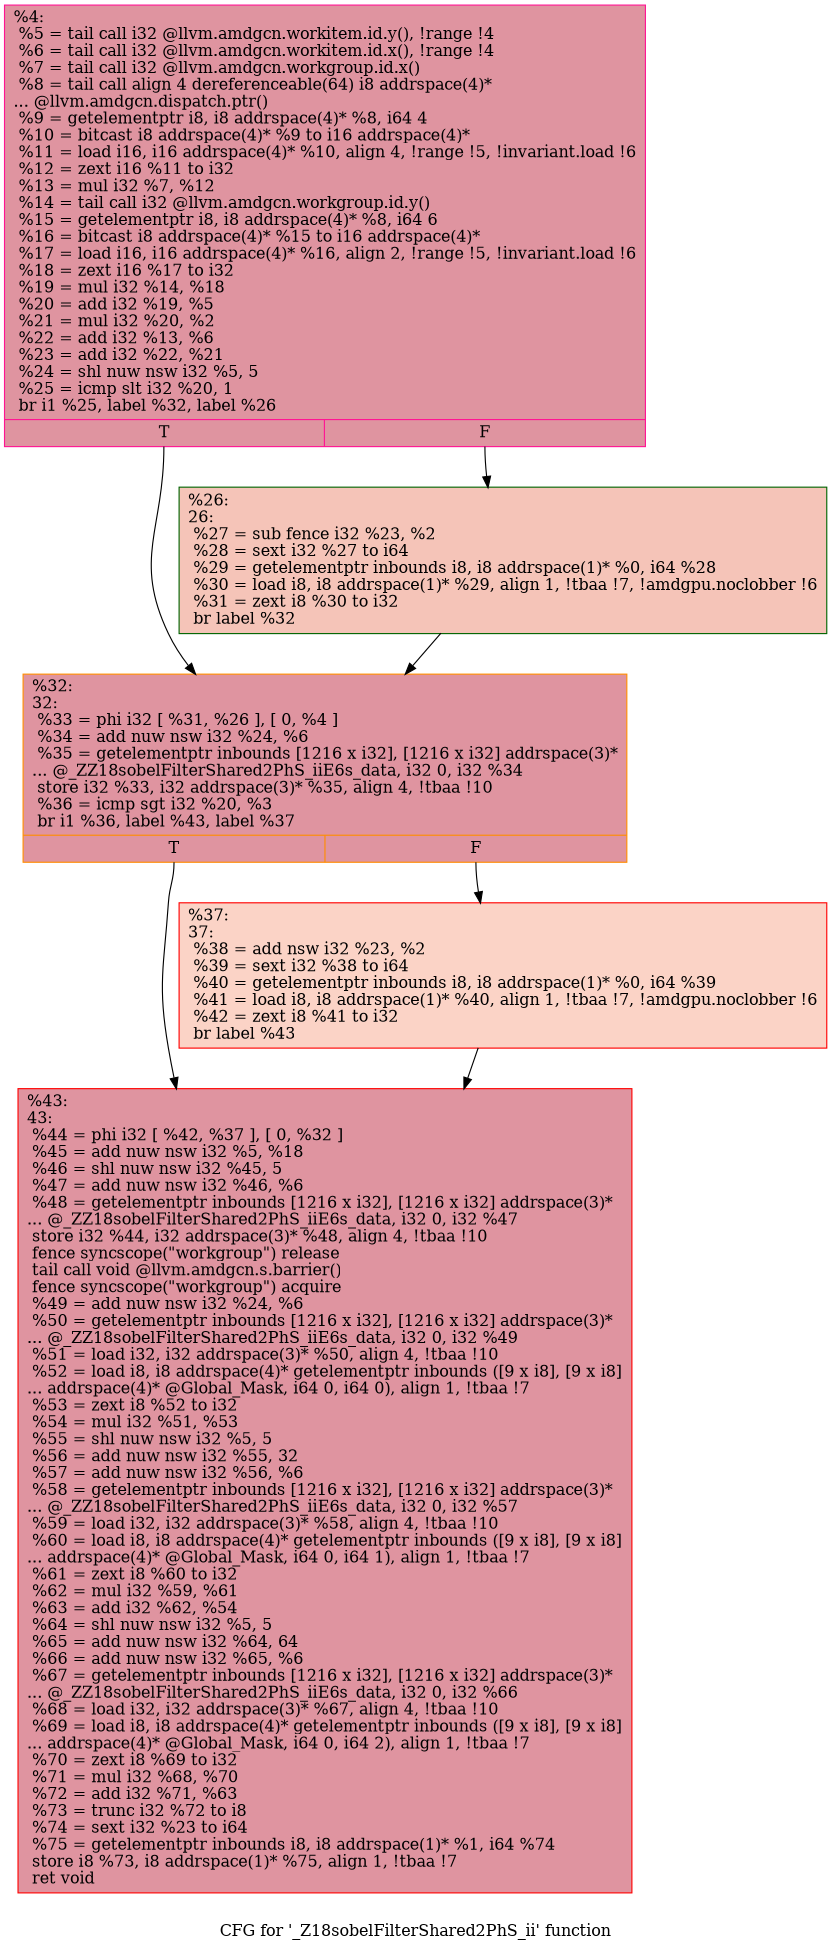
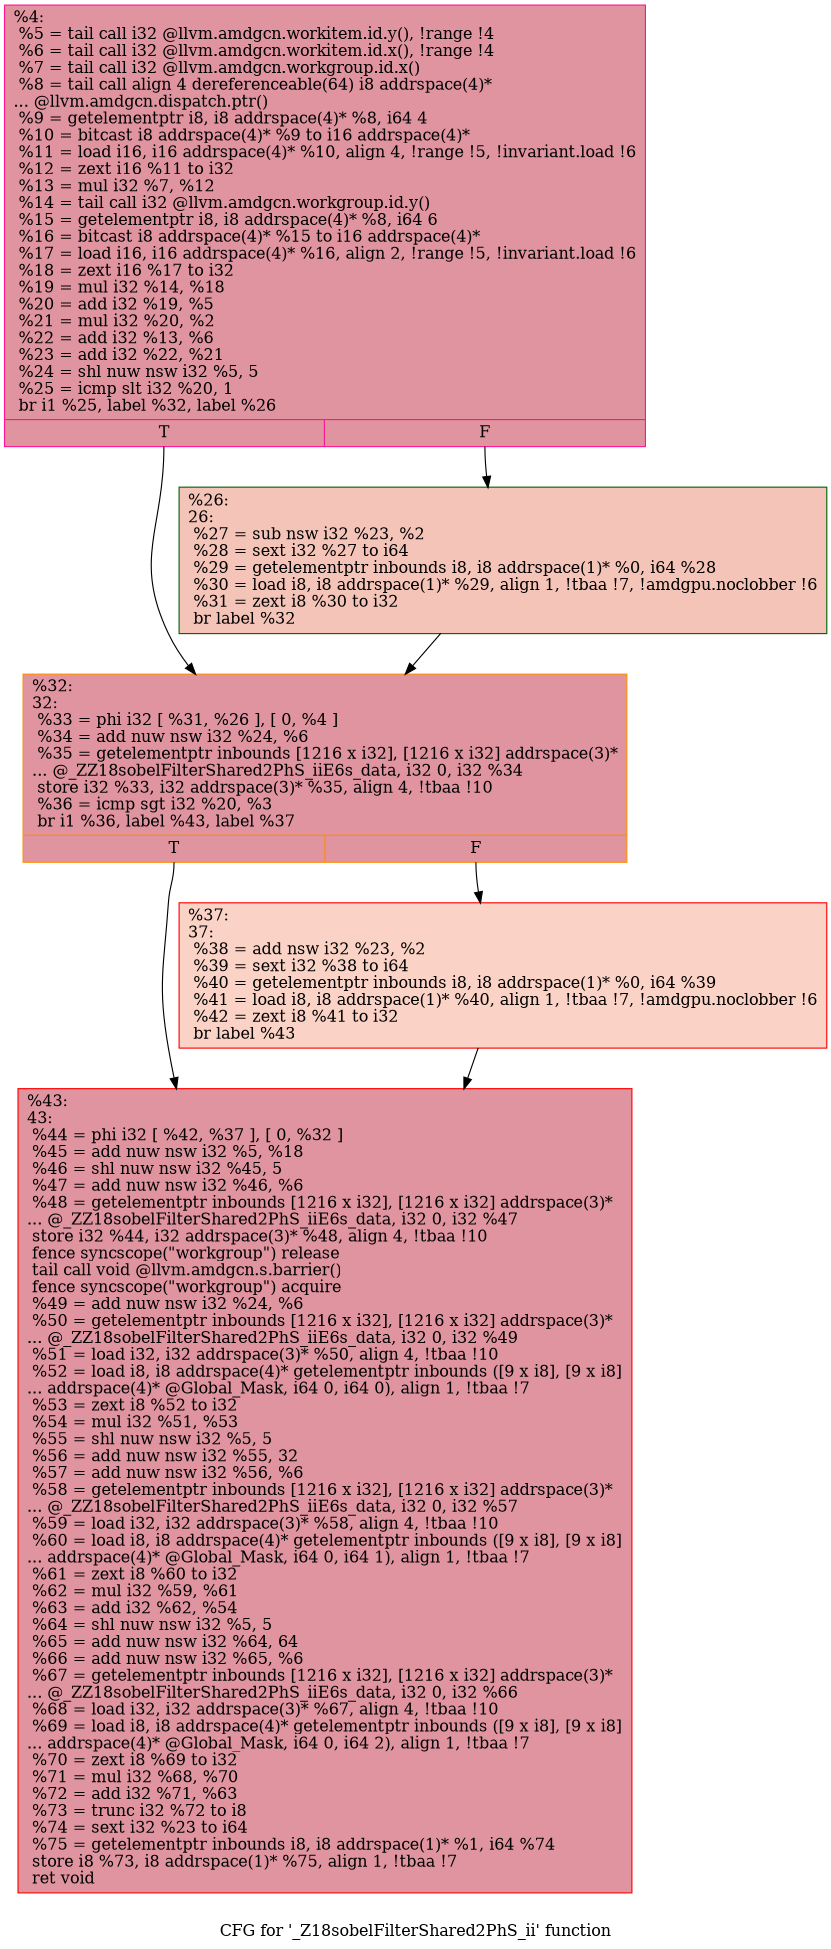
node "%26:": text "%27 = sub fence i32 %23, %2" -> "%27 = sub nsw i32 %23, %2"
